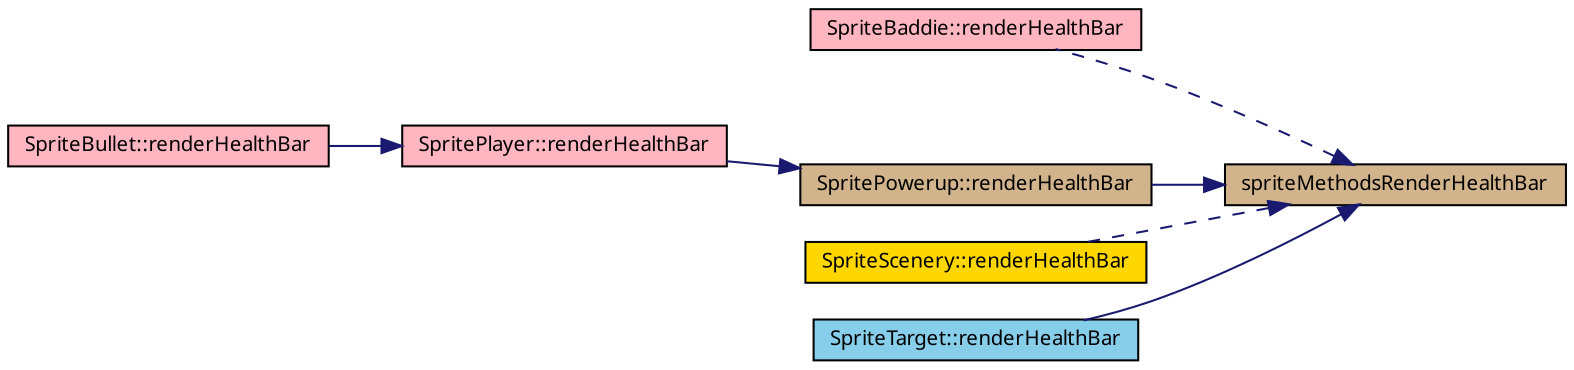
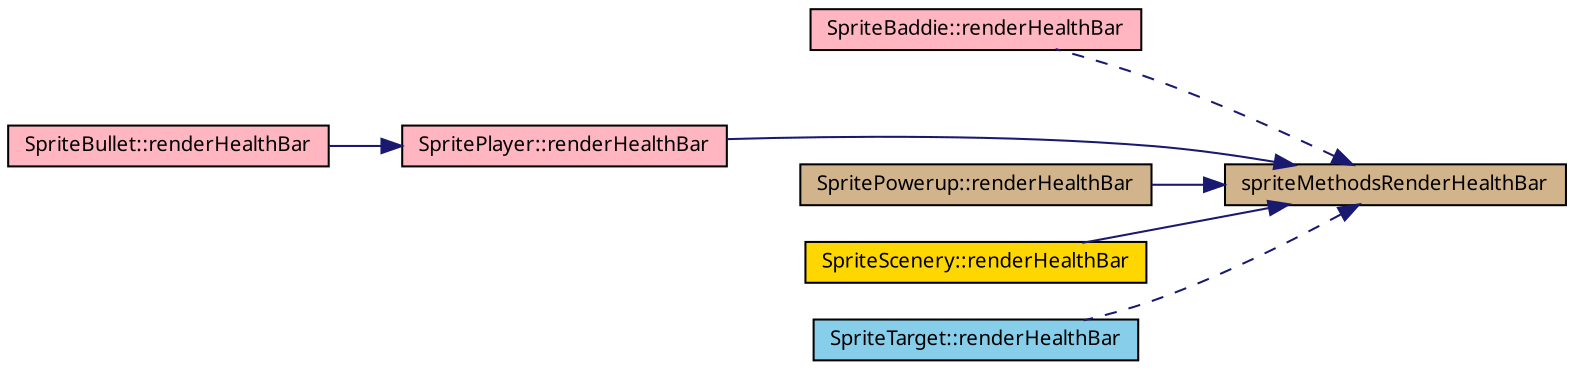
edge "SpritePlayer::renderHealthBar" -> "SpritePowerup::renderHealthBar": now "SpritePlayer::renderHealthBar" -> "spriteMethodsRenderHealthBar"
edge "SpriteScenery::renderHealthBar" -> "spriteMethodsRenderHealthBar": style dashed -> solid
edge "SpriteTarget::renderHealthBar" -> "spriteMethodsRenderHealthBar": style solid -> dashed
